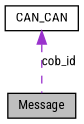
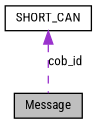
node "CAN_CAN": label "CAN_CAN" -> "SHORT_CAN"
